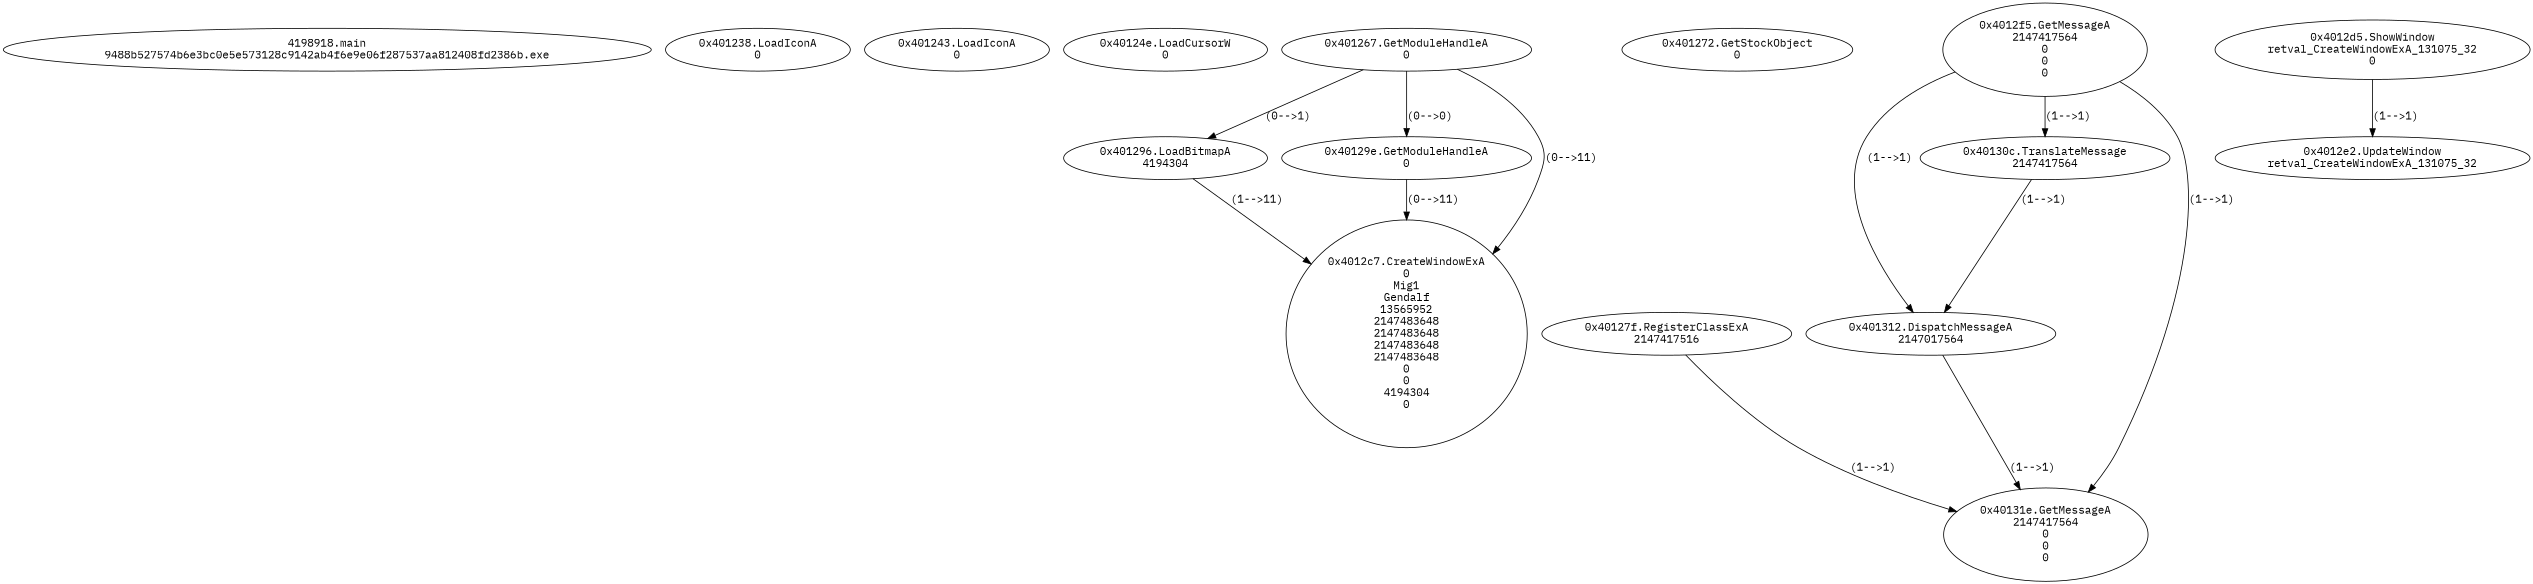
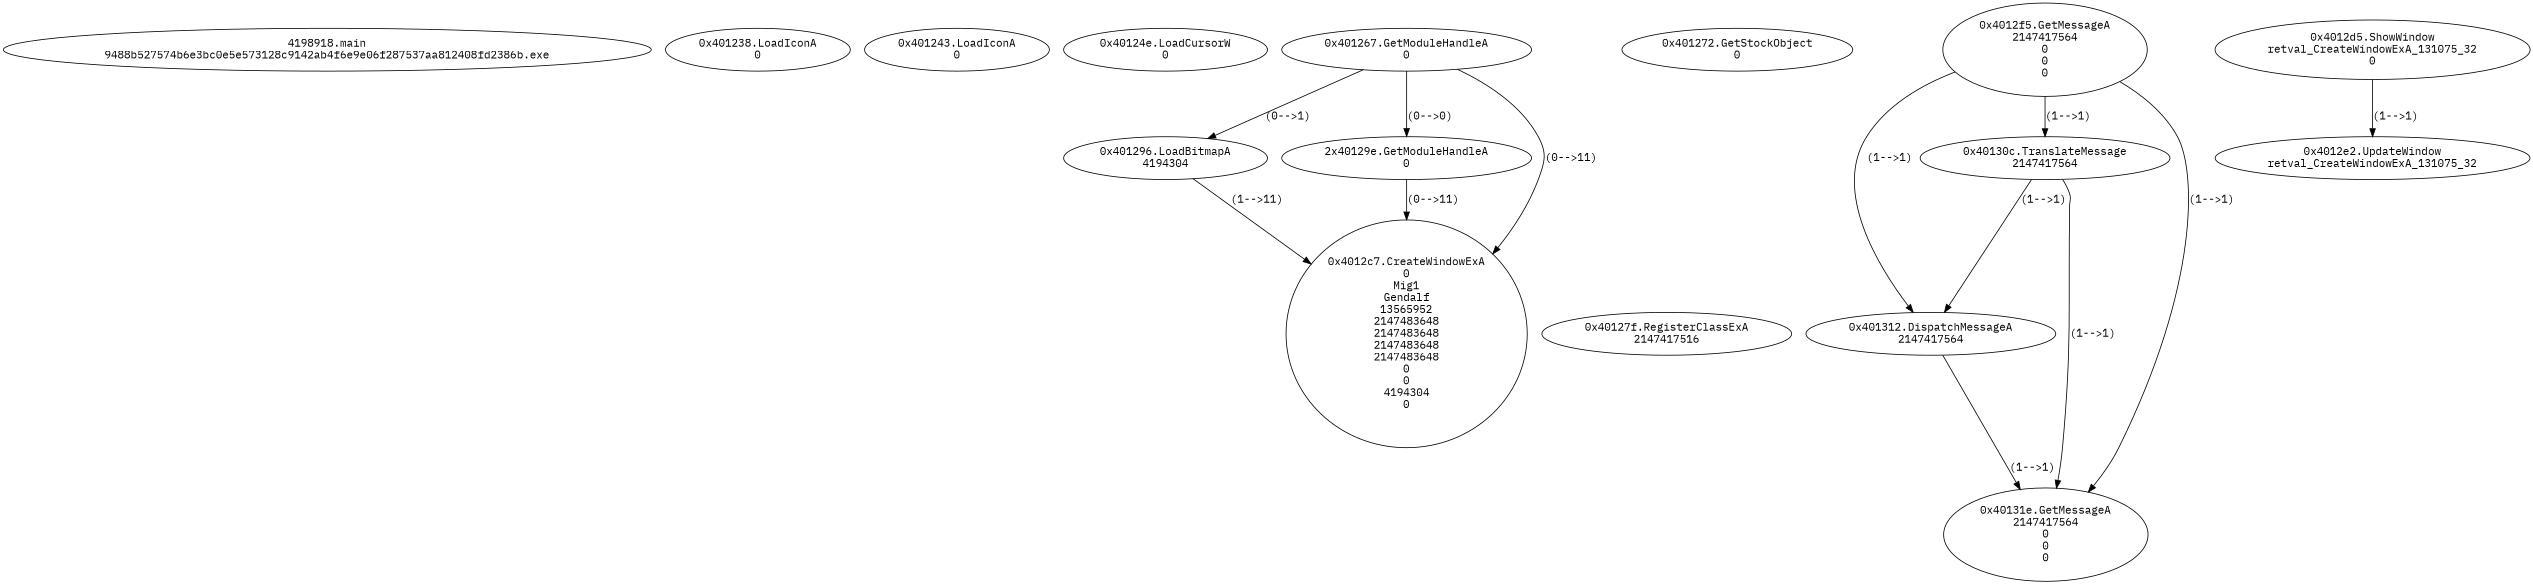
node "0x40129e.GetModuleHandleA 0": label "0x40129e.GetModuleHandleA 0" -> "2x40129e.GetModuleHandleA 0"
node "0x401312.DispatchMessageA 2147017564": label "0x401312.DispatchMessageA 2147017564" -> "0x401312.DispatchMessageA 2147417564"
edge "0x40127f.RegisterClassExA 2147417516" -> "0x40131e.GetMessageA 2147417564 0 0 0": now "0x40130c.TranslateMessage 2147417564" -> "0x40131e.GetMessageA 2147417564 0 0 0"
